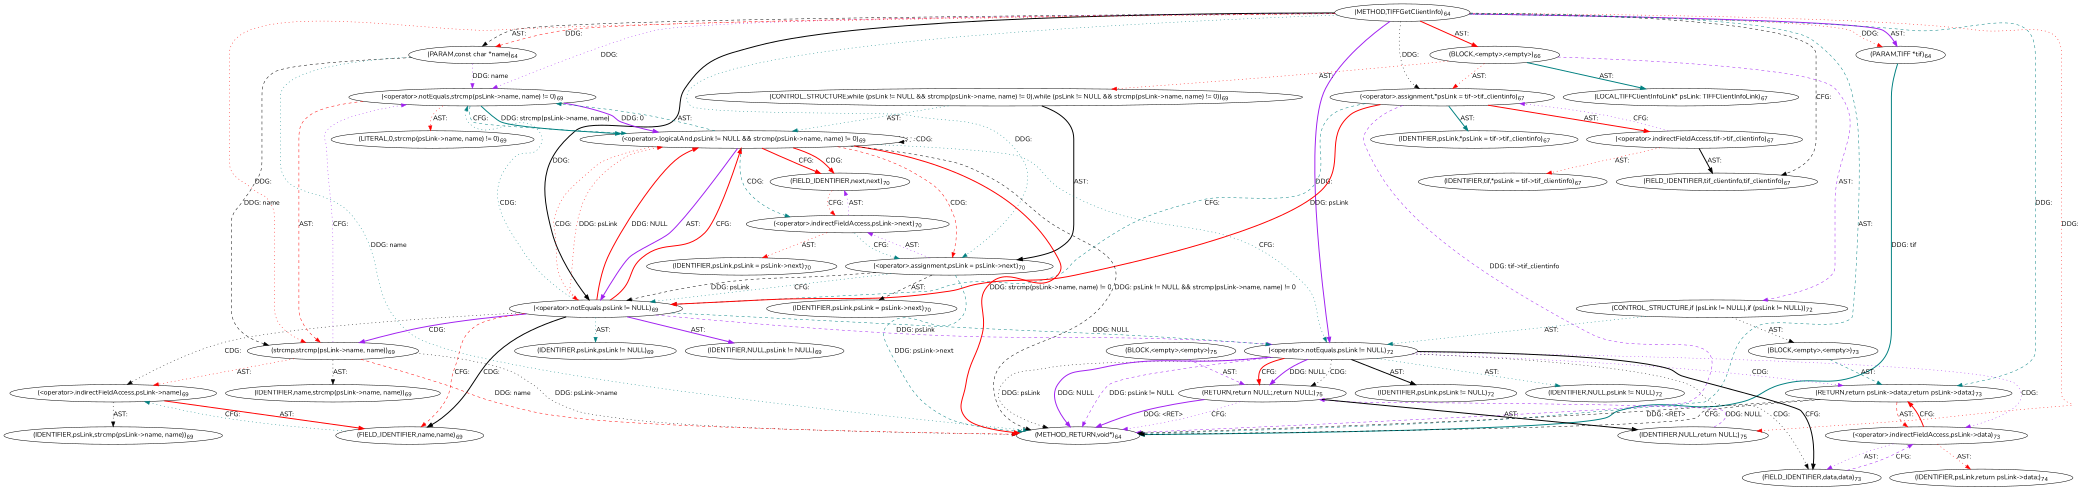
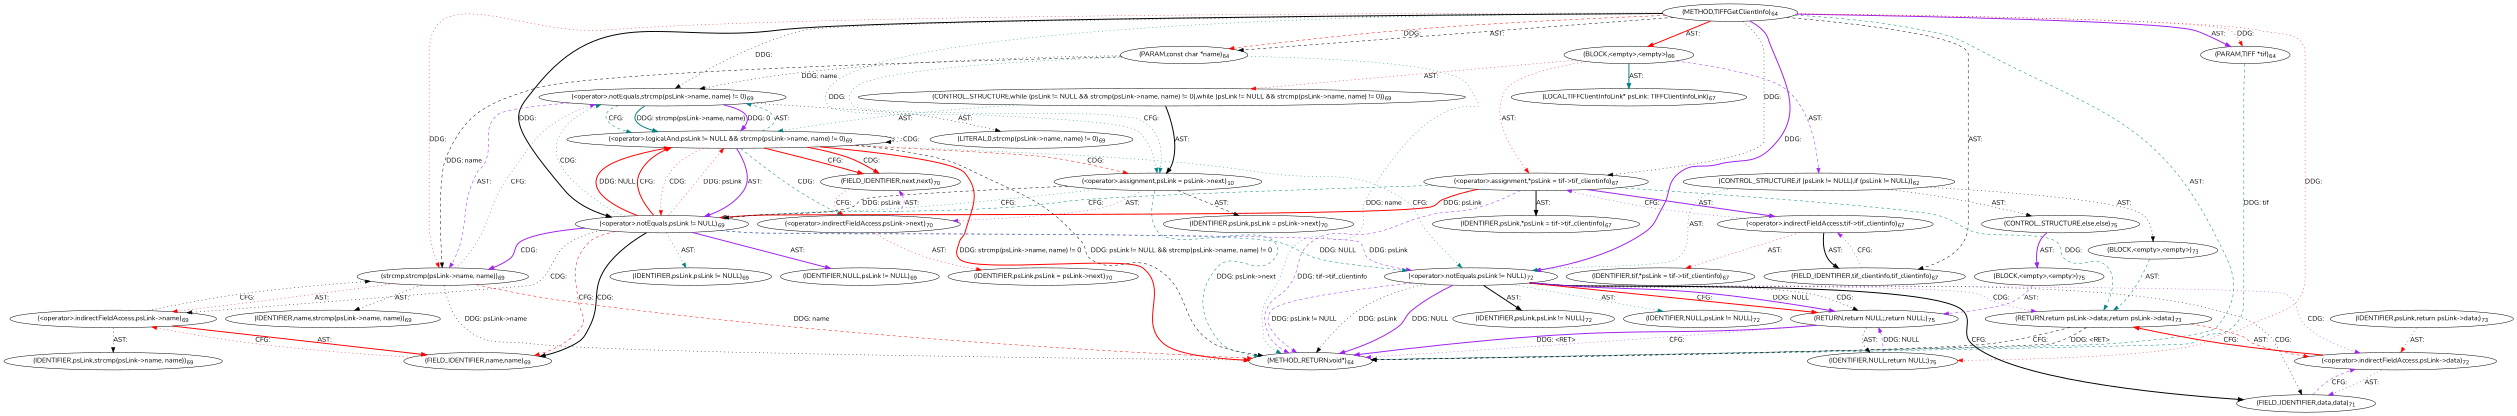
edge "(METHOD,TIFFGetClientInfo)" -> "(<operator>.notEquals,strcmp(psLink->name, name) != 0)": color purple -> black
edge "(METHOD,TIFFGetClientInfo)" -> "(RETURN,return psLink->data;,return psLink->data;)": now "(<operator>.assignment,*psLink = tif->tif_clientinfo)" -> "(RETURN,return psLink->data;,return psLink->data;)"
edge "(PARAM,const char *name)" -> "(<operator>.notEquals,strcmp(psLink->name, name) != 0)": color purple -> black
edge "(METHOD,TIFFGetClientInfo)" -> "(FIELD_IDENTIFIER,tif_clientinfo,tif_clientinfo)": label "CFG: " -> "AST: "
edge "(<operator>.notEquals,strcmp(psLink->name, name) != 0)" -> "(LITERAL,0,strcmp(psLink->name, name) != 0)": color red -> black
edge "(<operator>.assignment,*psLink = tif->tif_clientinfo)" -> "(IDENTIFIER,psLink,*psLink = tif->tif_clientinfo)": color teal -> black
edge "(<operator>.assignment,*psLink = tif->tif_clientinfo)" -> "(<operator>.indirectFieldAccess,tif->tif_clientinfo)": color red -> purple
edge "(<operator>.notEquals,strcmp(psLink->name, name) != 0)" -> "(strcmp,strcmp(psLink->name, name))": color red -> purple
edge "(<operator>.indirectFieldAccess,psLink->next)" -> "(FIELD_IDENTIFIER,next,next)": style dotted -> dashed
node "(CONTROL_STRUCTURE,else,else)": added
edge "(<operator>.indirectFieldAccess,psLink->next)" -> "(<operator>.assignment,psLink = psLink->next)": now "(PARAM,const char *name)" -> "(<operator>.assignment,psLink = psLink->next)"
edge "(FIELD_IDENTIFIER,tif_clientinfo,tif_clientinfo)" -> "(<operator>.indirectFieldAccess,tif->tif_clientinfo)": added, label "CFG:"
node "(<operator>.assignment,psLink = psLink->next)": text "70" -> "10"
edge "(<operator>.indirectFieldAccess,psLink->name)" -> "(strcmp,strcmp(psLink->name, name))": added, label "CFG:"
node "(CONTROL_STRUCTURE,if (psLink != NULL),if (psLink != NULL))": text "72" -> "62"
edge "(PARAM,TIFF *tif)" -> "(METHOD_RETURN,void*)": style bold -> dashed
edge "(RETURN,return NULL;,return NULL;)" -> "(IDENTIFIER,NULL,return NULL;)": style bold -> dotted
edge "(FIELD_IDENTIFIER,name,name)" -> "(<operator>.indirectFieldAccess,psLink->name)": color teal -> red
node "(<operator>.indirectFieldAccess,psLink->data)": text "73" -> "72"
edge "(<operator>.indirectFieldAccess,psLink->data)" -> "(IDENTIFIER,psLink,return psLink->data;)": reversed
node "(FIELD_IDENTIFIER,data,data)": text "73" -> "71"
node "(IDENTIFIER,psLink,return psLink->data;)": text "74" -> "73"
